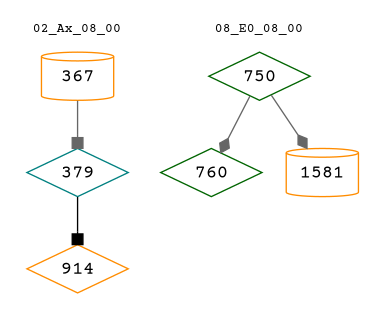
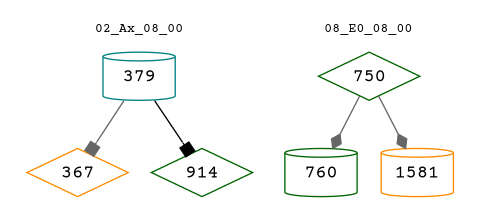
node "367": shape cylinder -> diamond
edge "367" -> "379": reversed
node "379": shape diamond -> cylinder
node "760": shape diamond -> cylinder
node "914": color darkorange -> darkgreen
